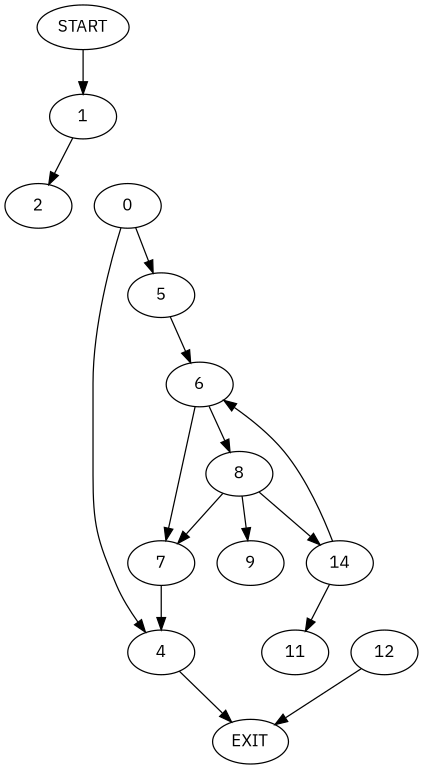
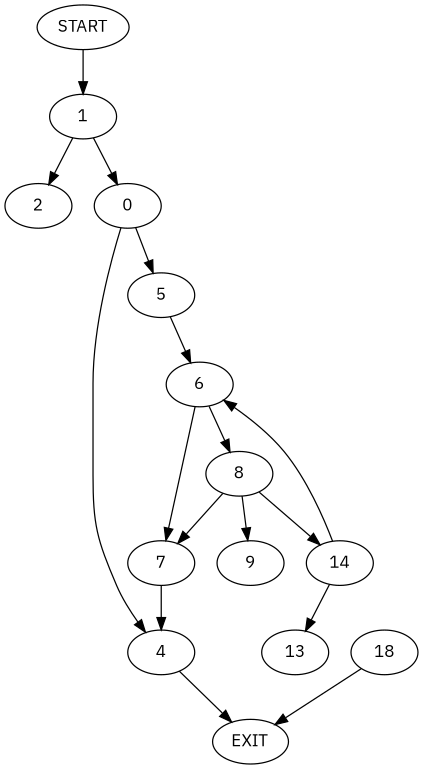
edge "1" -> "0": added
node "11": label "11" -> "13"
node "12": label "12" -> "18"
